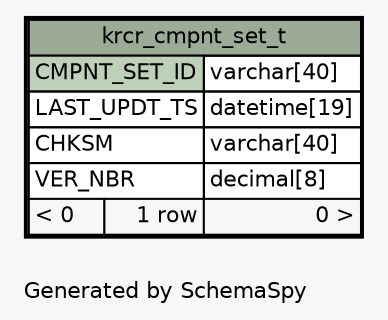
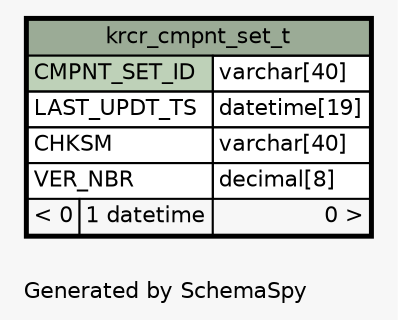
node "krcr_cmpnt_set_t": text "1 row" -> "1 datetime"
